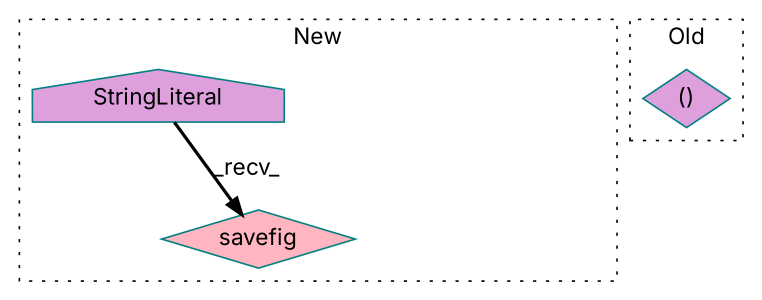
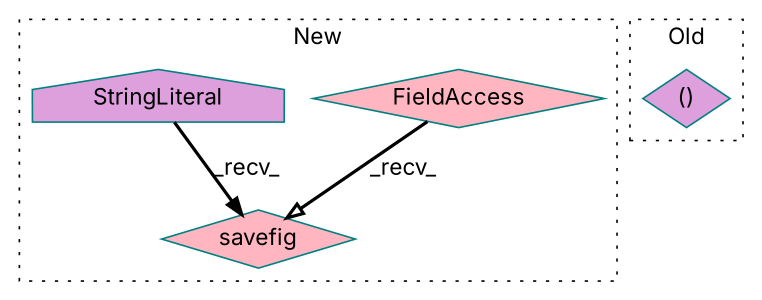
node "FieldAccess": added
